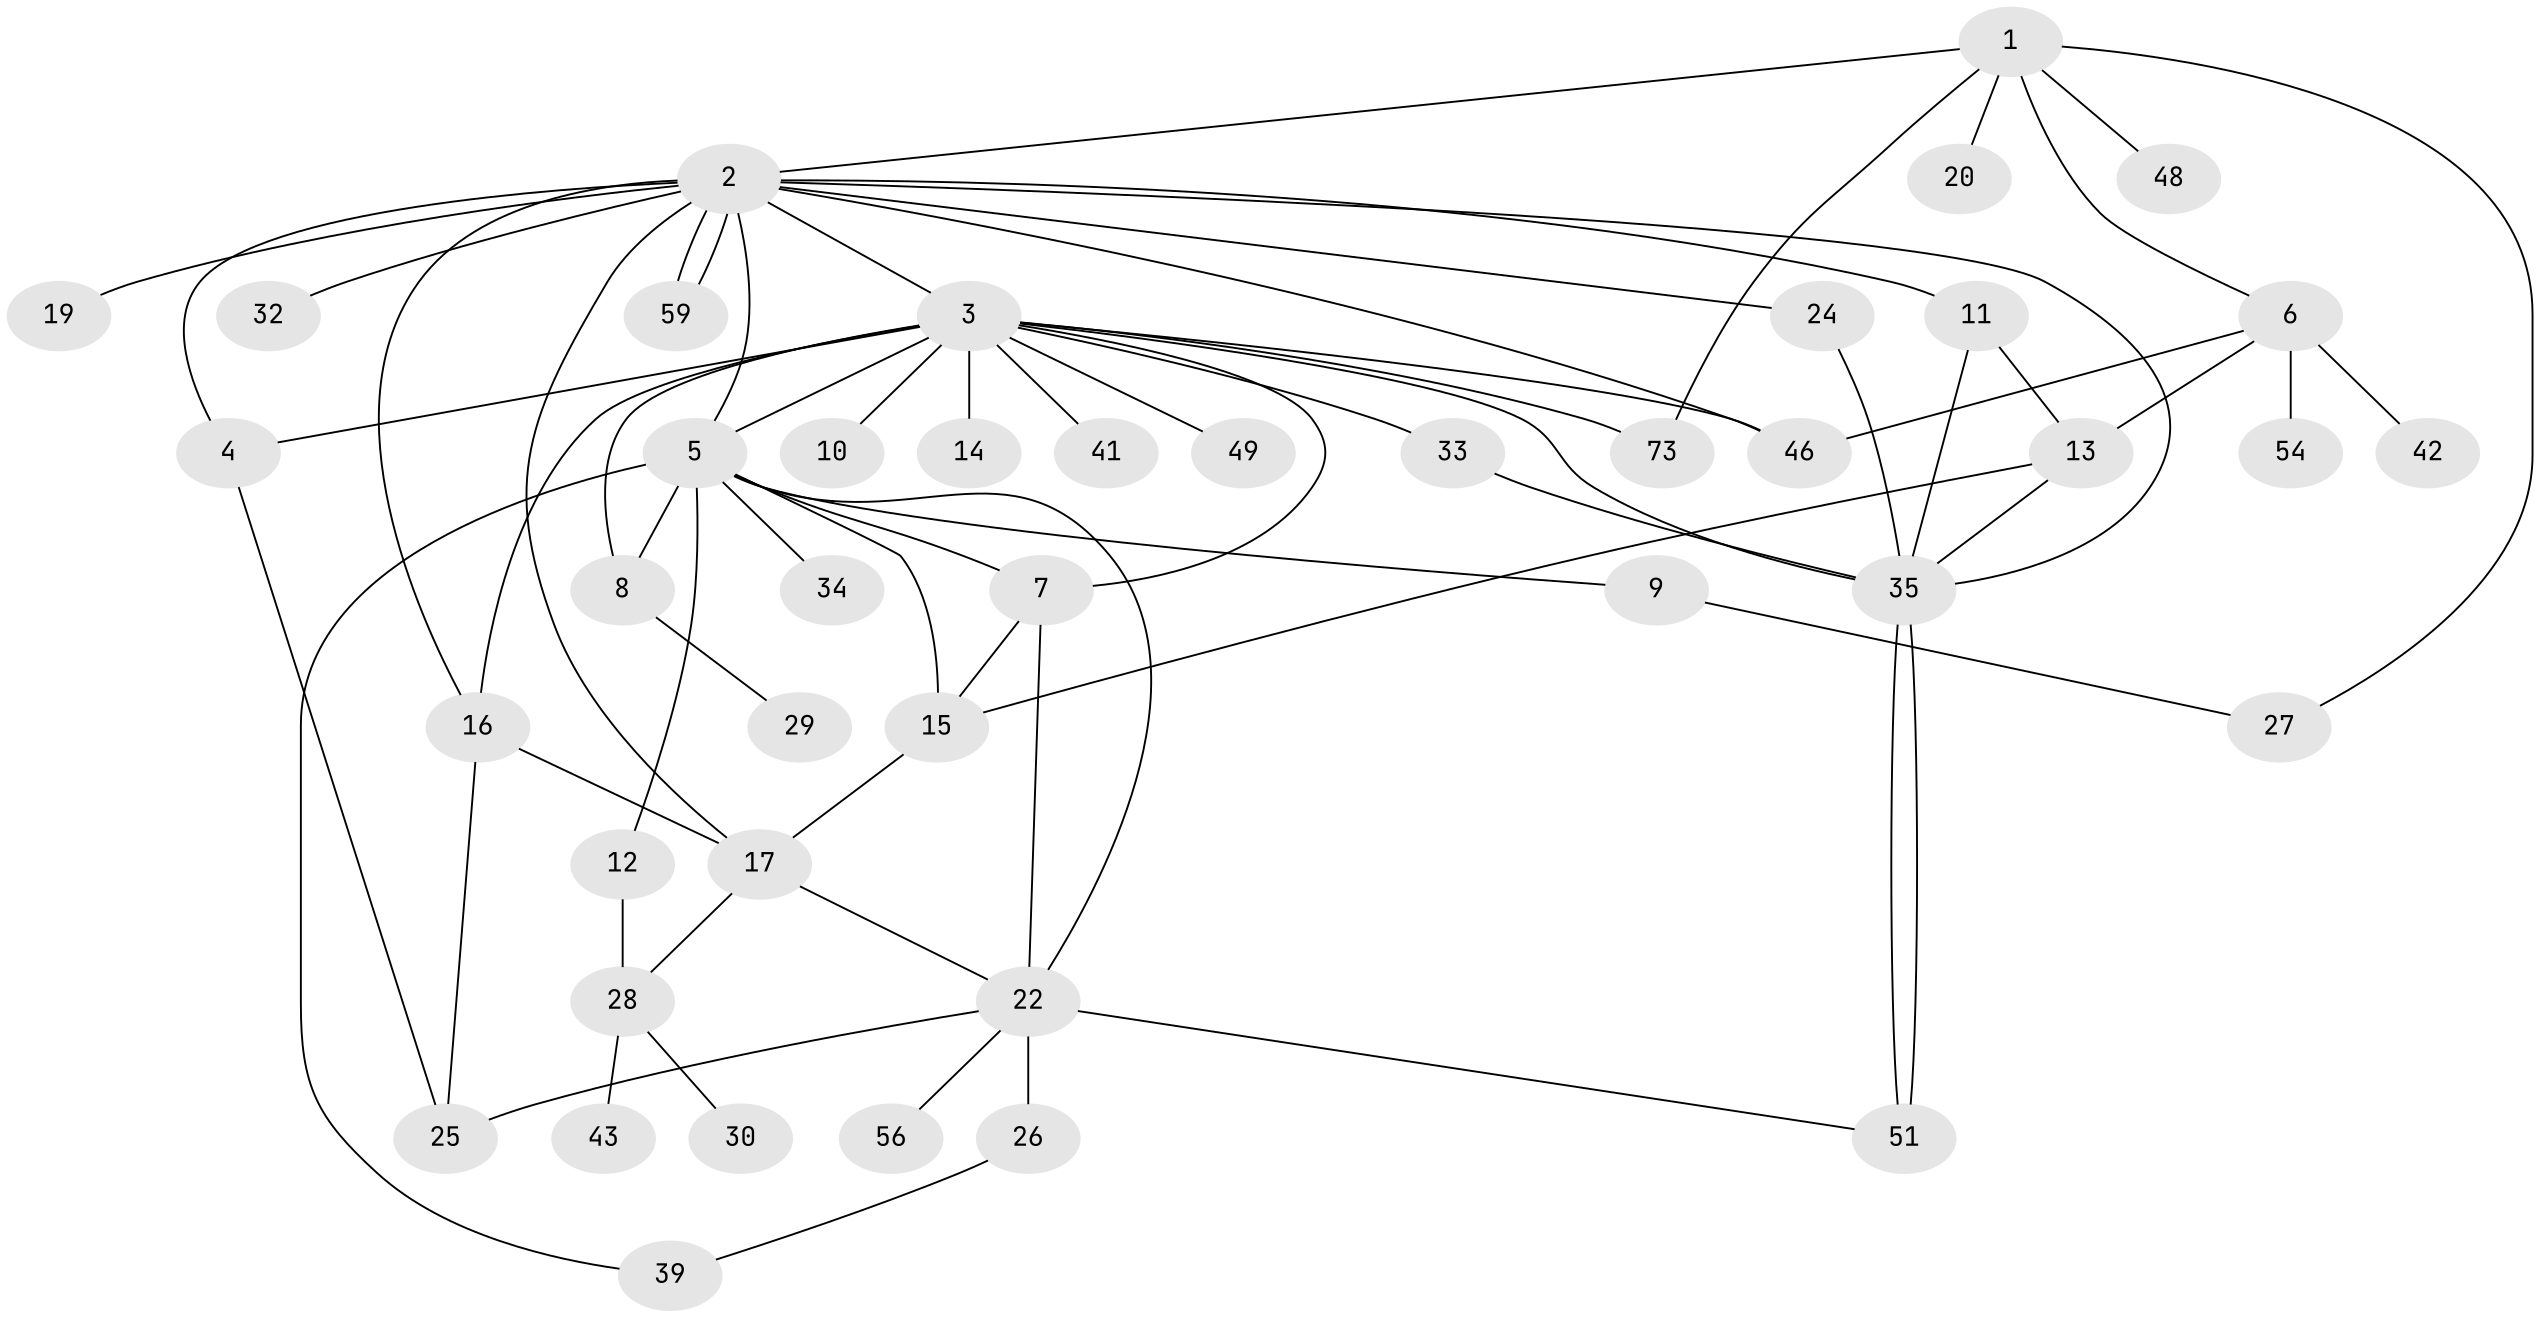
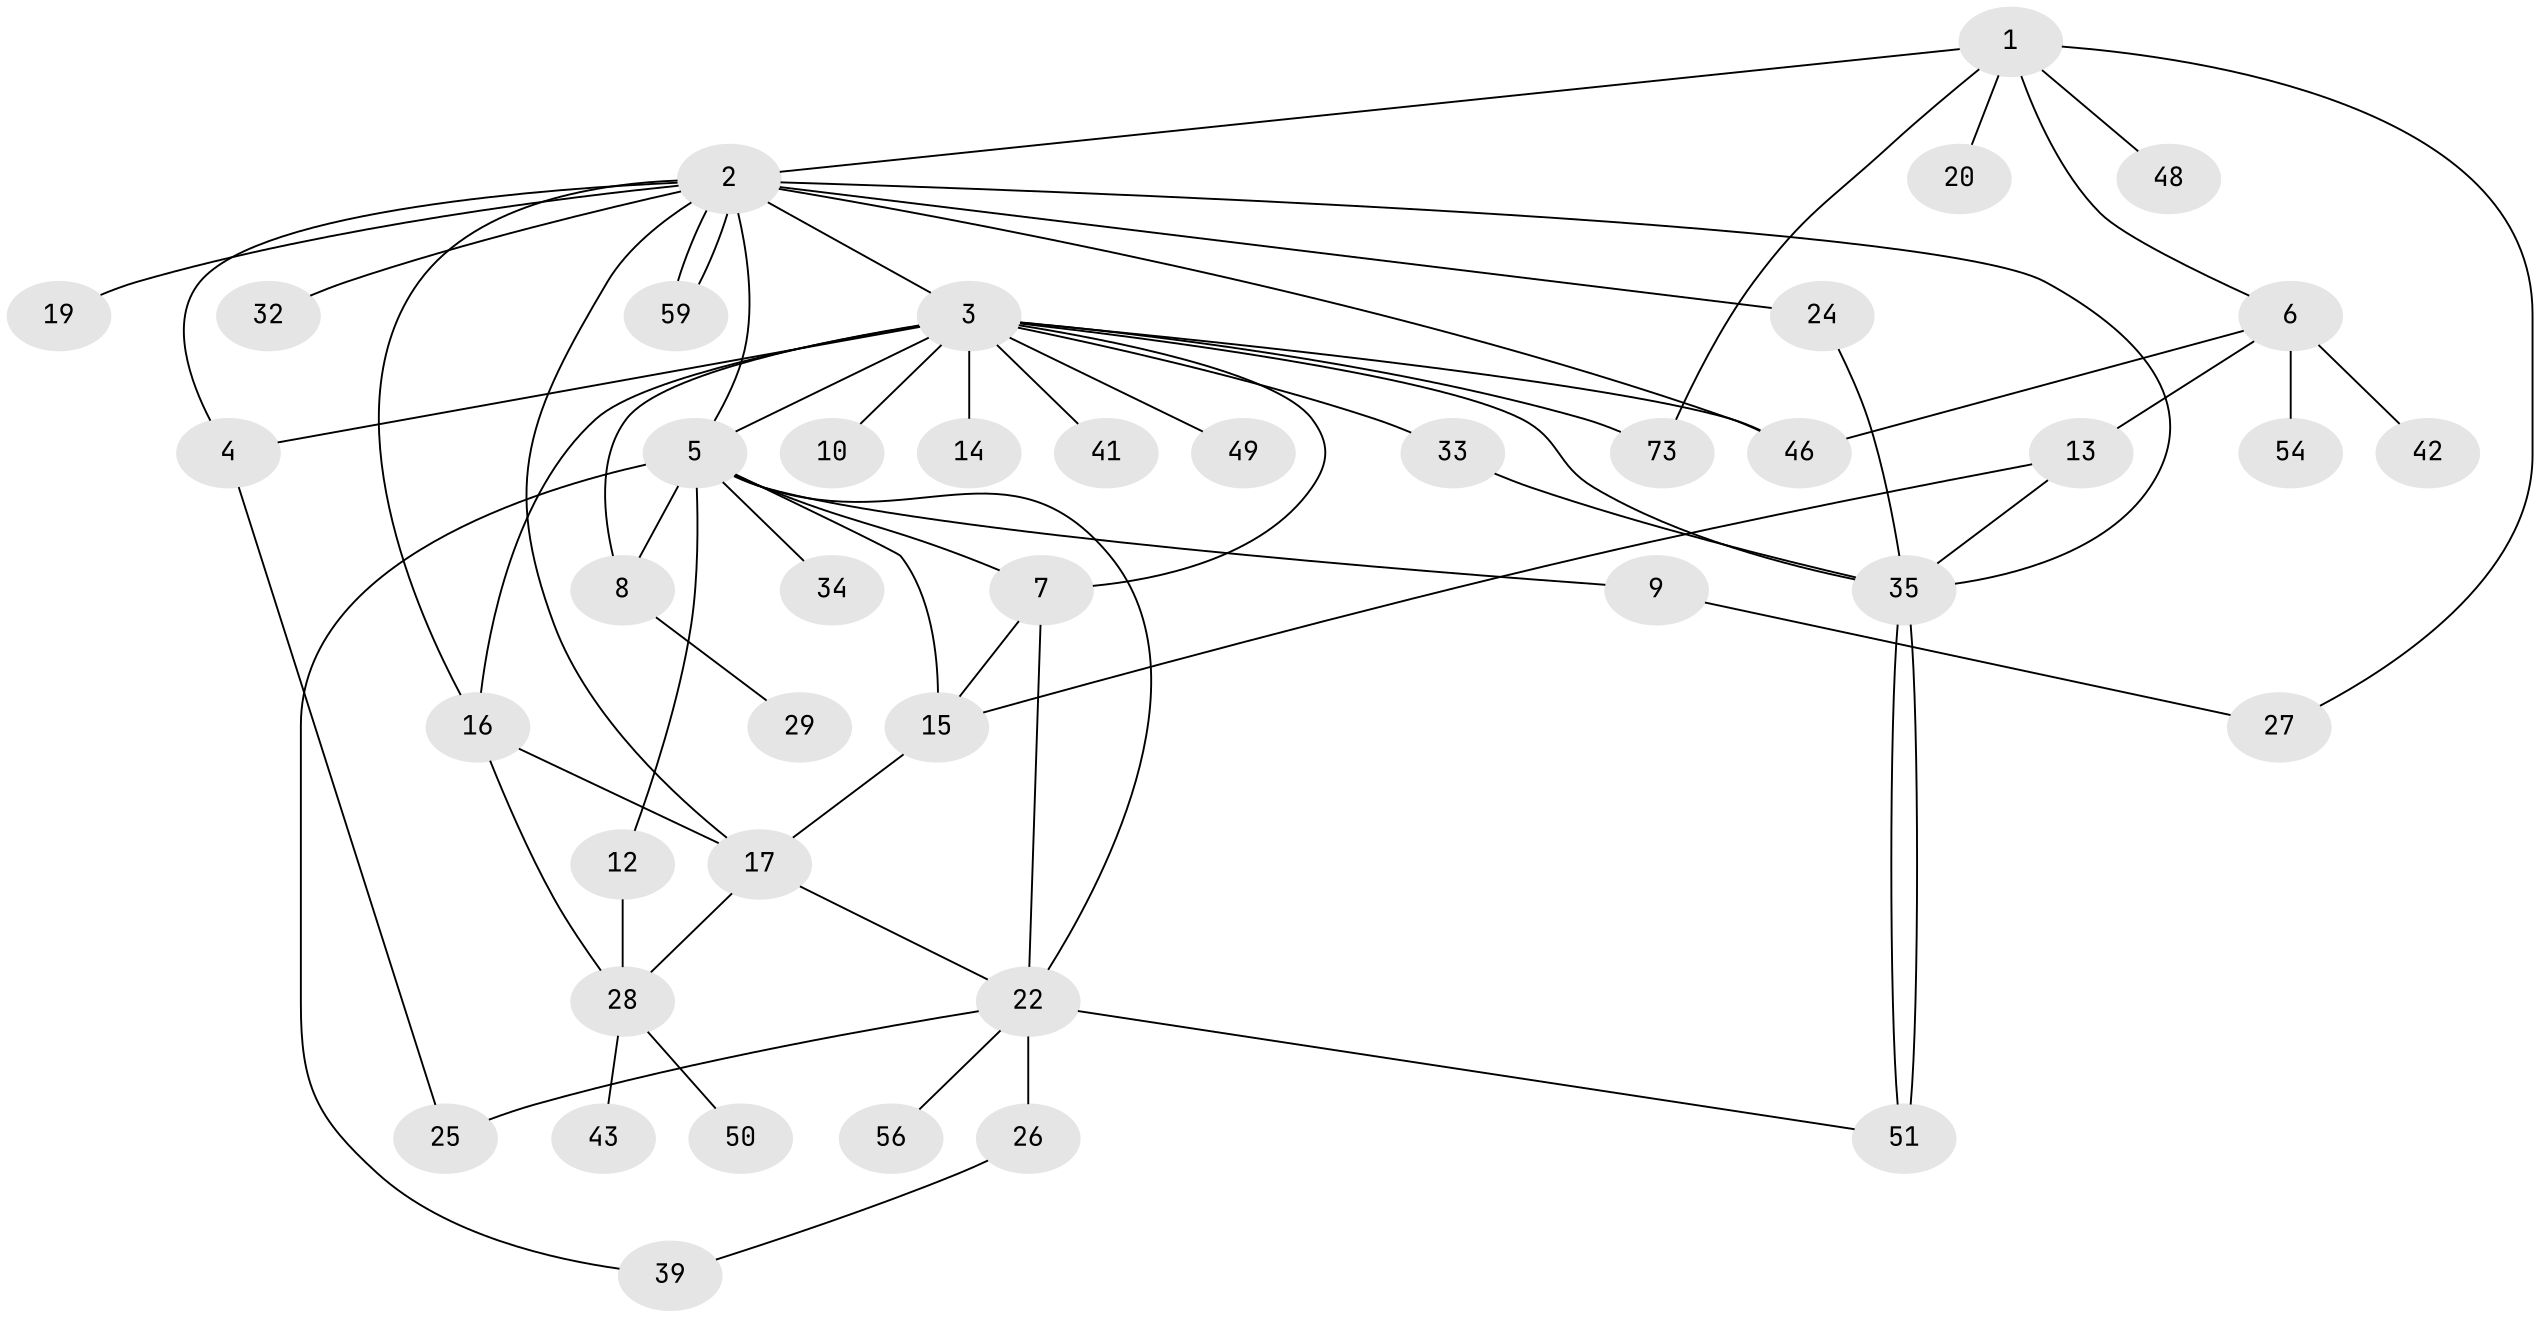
node "11": removed
edge "16" -- "25": now "16" -- "28"
node "30": label "30" -> "50"
